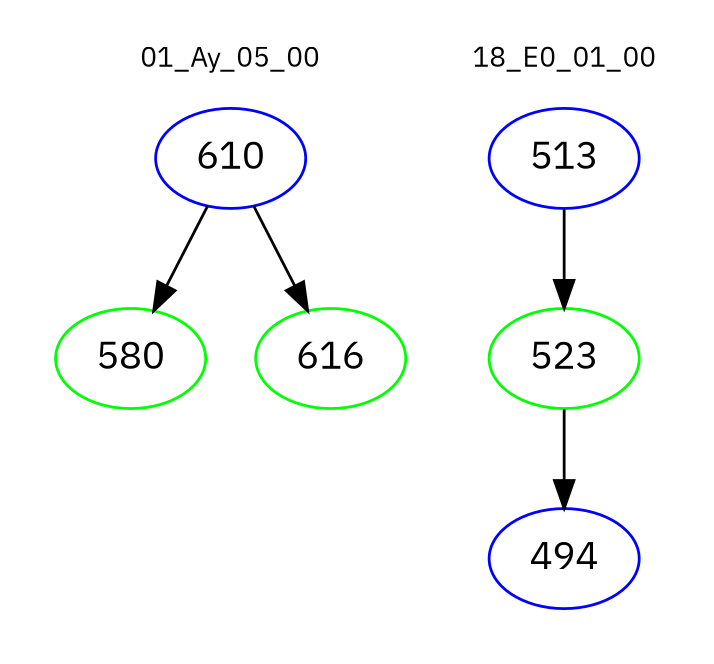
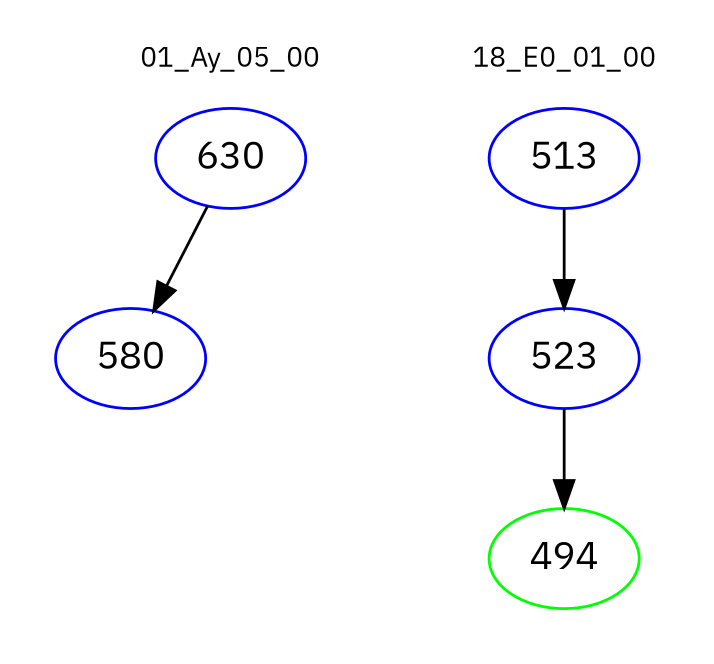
node "610": label "610" -> "630"
node "580": color green -> blue
node "616": removed
node "523": color green -> blue
node "494": color blue -> green
